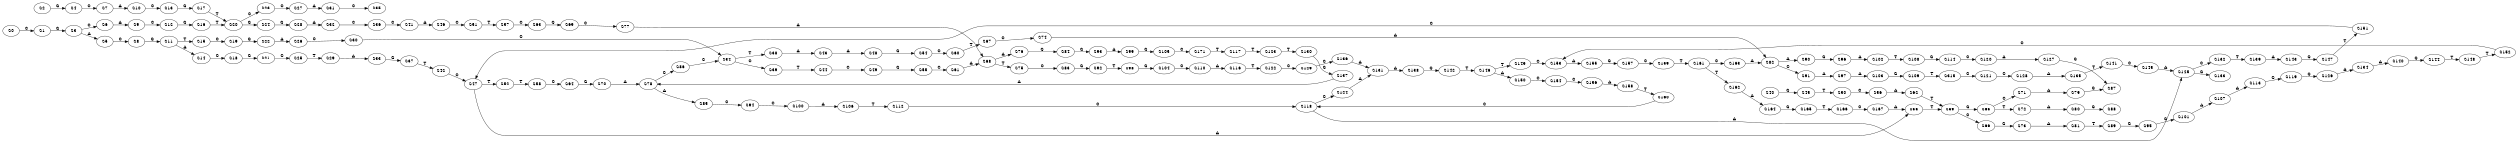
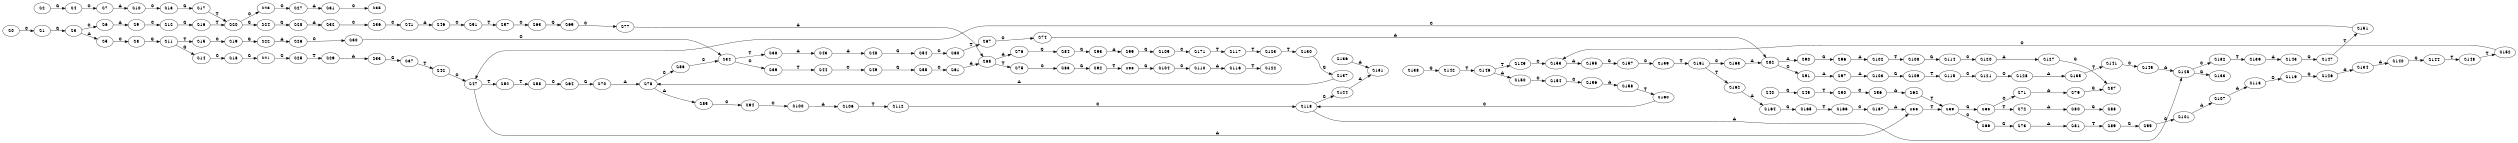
edge "S11" -> "S14": label "A" -> "G"
node "S129": removed
edge "S131" -> "S138": removed, label "A"
node "S315": label "S315" -> "S115"
